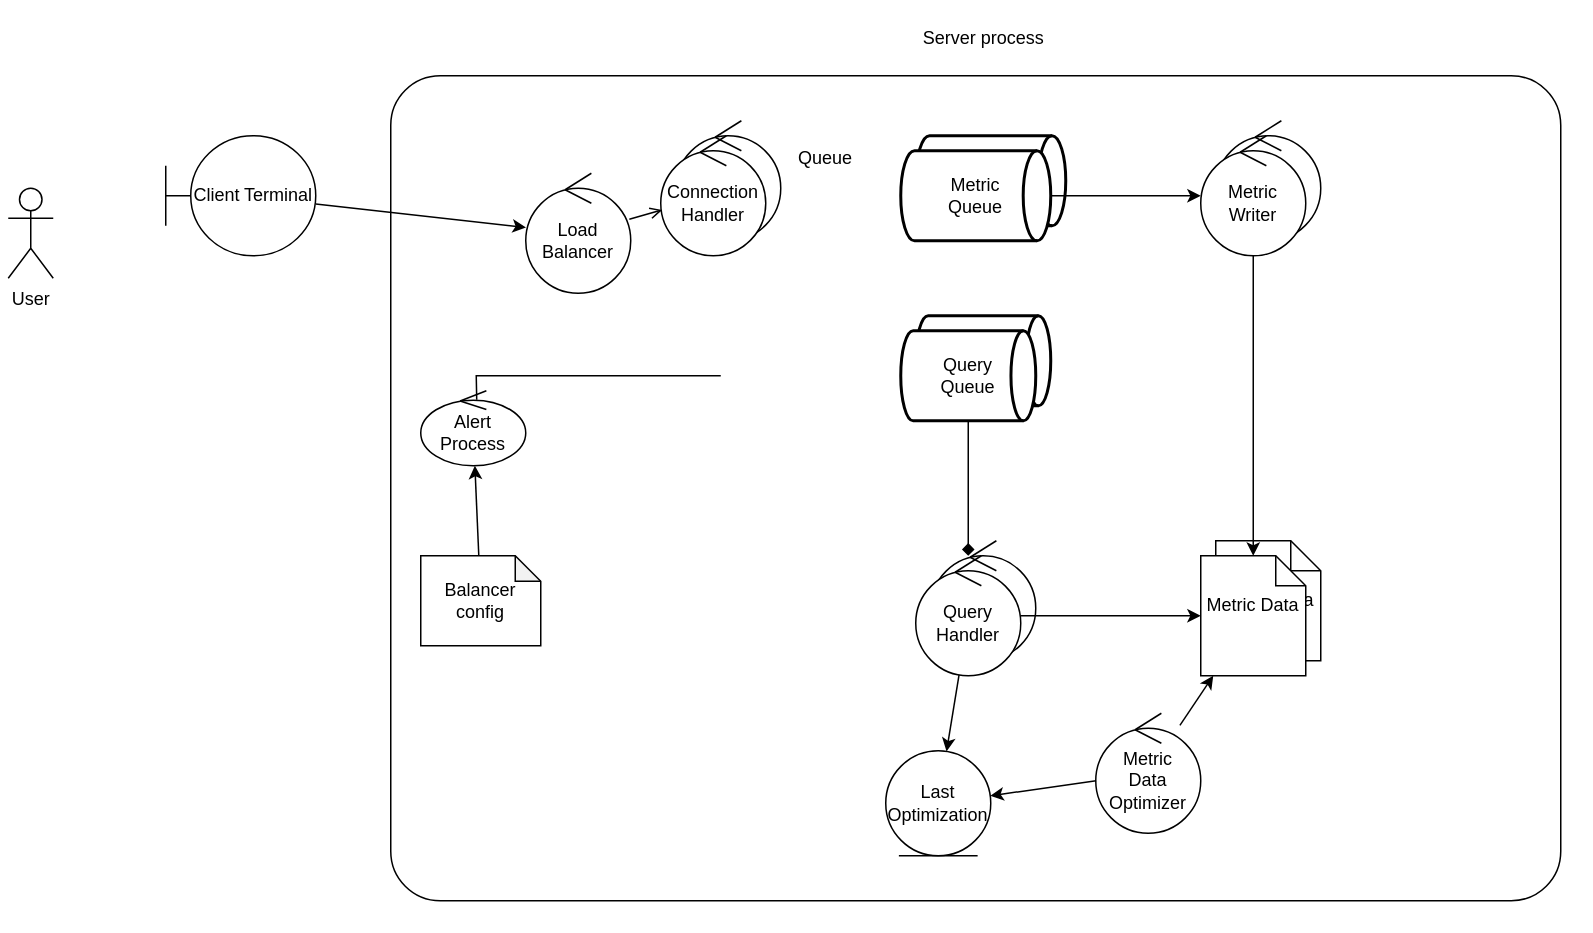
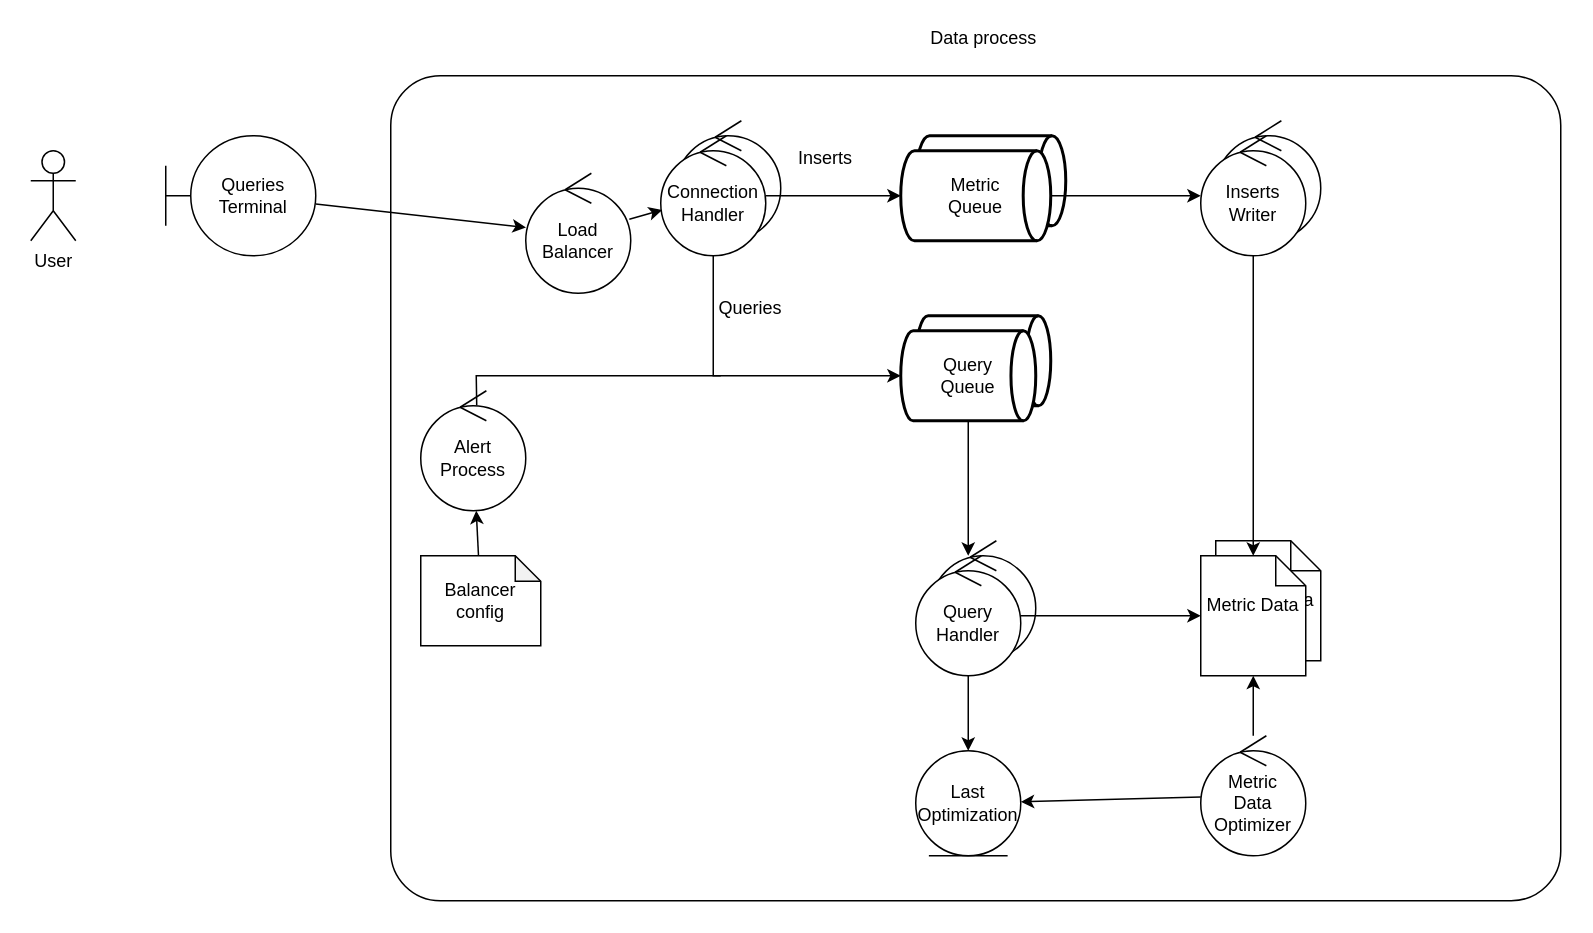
node "Server process": label "Server process" -> "Data process"
node "Queue": label "Queue" -> "Inserts"
node "Client Terminal": label "Client Terminal" -> "Queries Terminal"
edge "Connection Handler" -> "Metric Queue": added
node "Metric Writer": label "Metric Writer" -> "Inserts Writer"
edge "Load Balancer" -> "Connection Handler": arrowhead open -> classic
node "User": moved (31, 233) -> (53, 196)
node "Queries": added
edge "Connection Handler" -> "Query Queue": added
node "Alert Process": size 105x75 -> 105x120
edge "Query Queue" -> "Query Handler": arrowhead diamond -> classic
node "Metric Data Optimizer": moved (1148, 773) -> (1253, 796)
node "Last Optimization": moved (938, 803) -> (968, 803)
